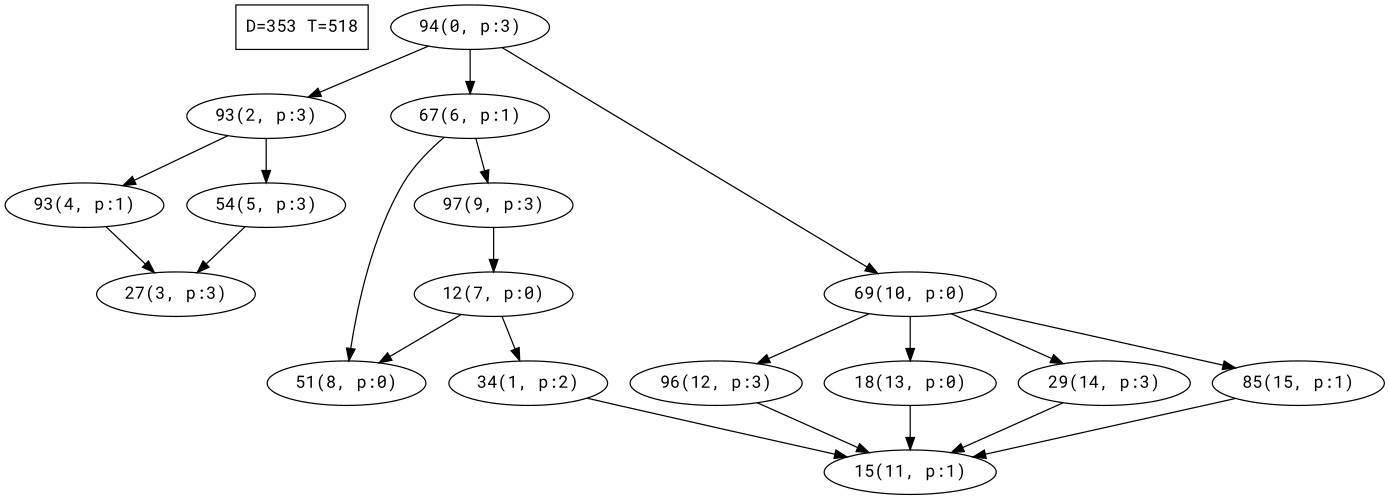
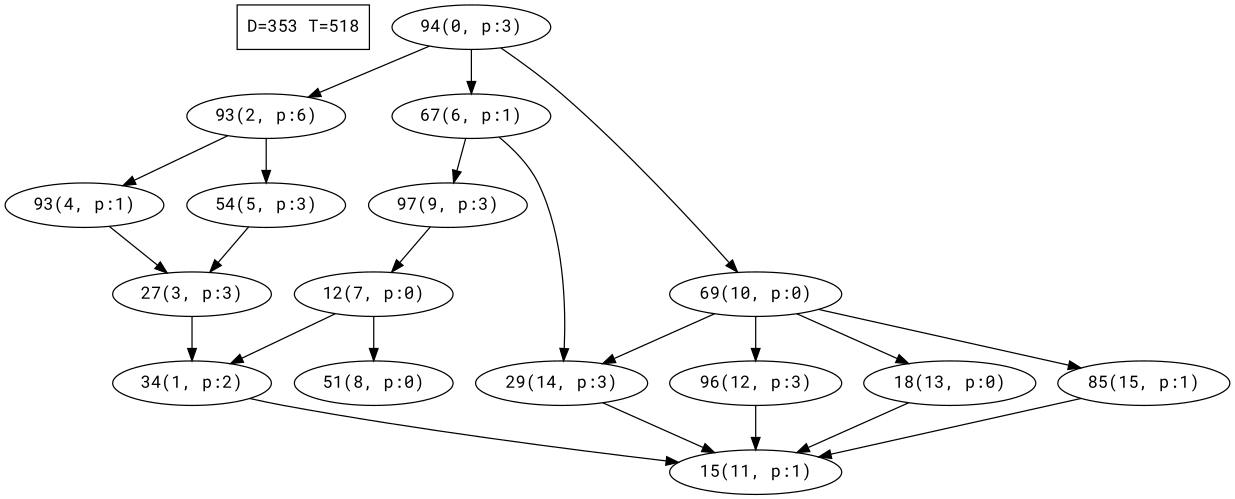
node "93(2, p:3)": label "93(2, p:3)" -> "93(2, p:6)"
edge "67(6, p:1)" -> "51(8, p:0)": now "67(6, p:1)" -> "29(14, p:3)"
edge "27(3, p:3)" -> "34(1, p:2)": added
